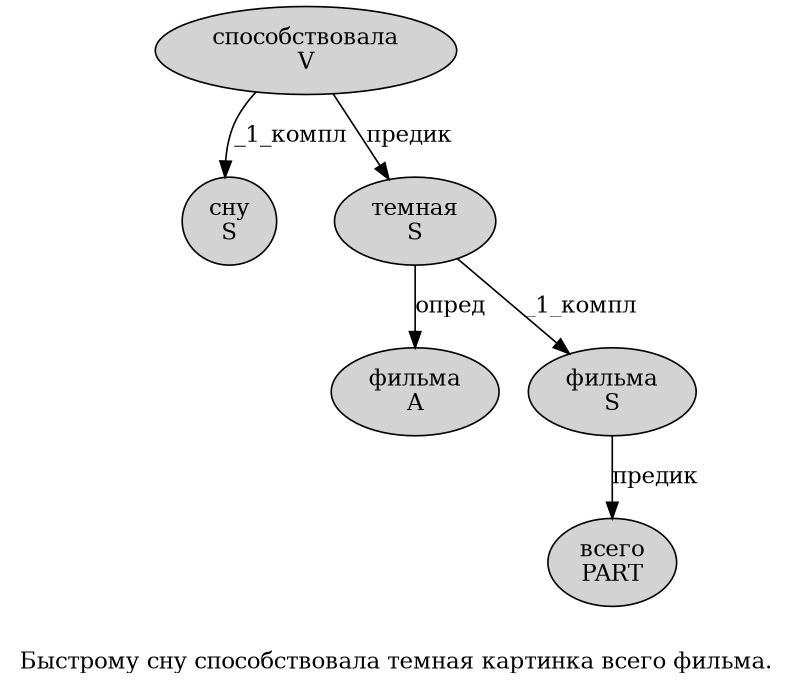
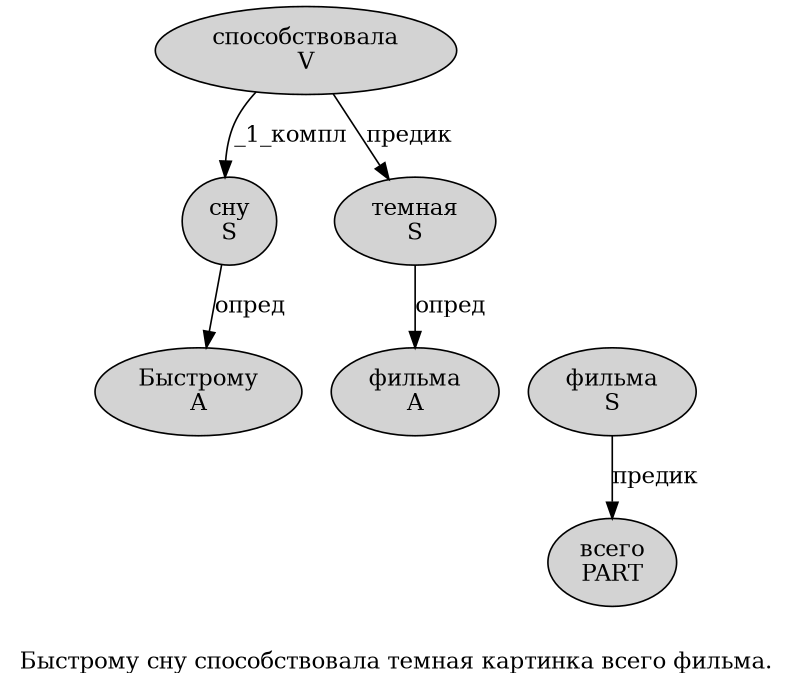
edge "темная S" -> "фильма S": removed, label "_1_компл"
node "Быстрому A": added
